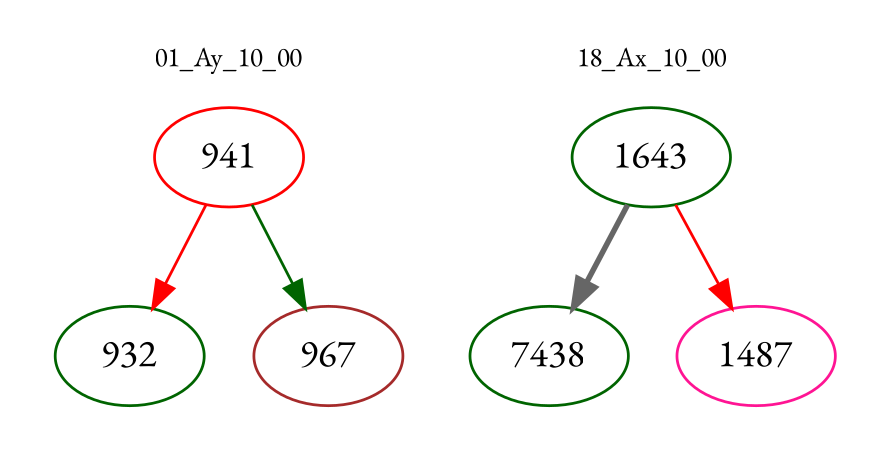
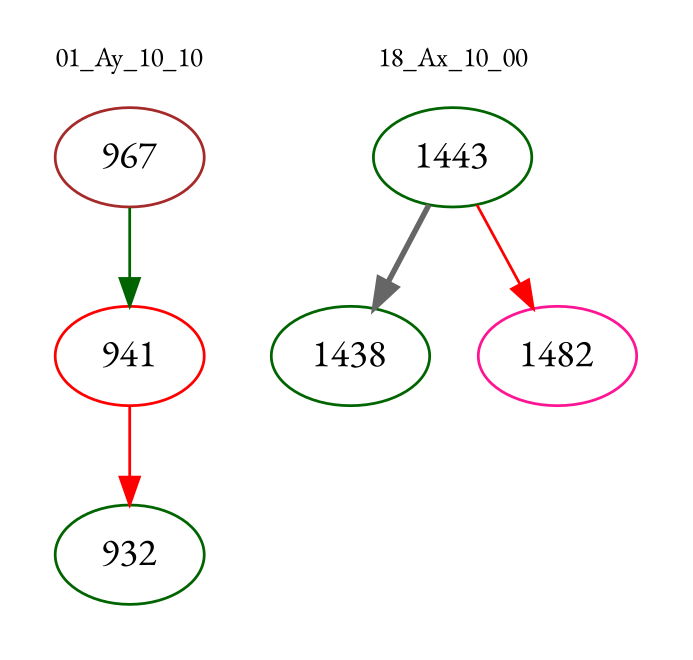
cluster "01_Ay_10_00": label "01_Ay_10_00" -> "01_Ay_10_10"
node "1643": label "1643" -> "1443"
edge "941" -> "967": reversed
node "7438": label "7438" -> "1438"
node "1487": label "1487" -> "1482"
